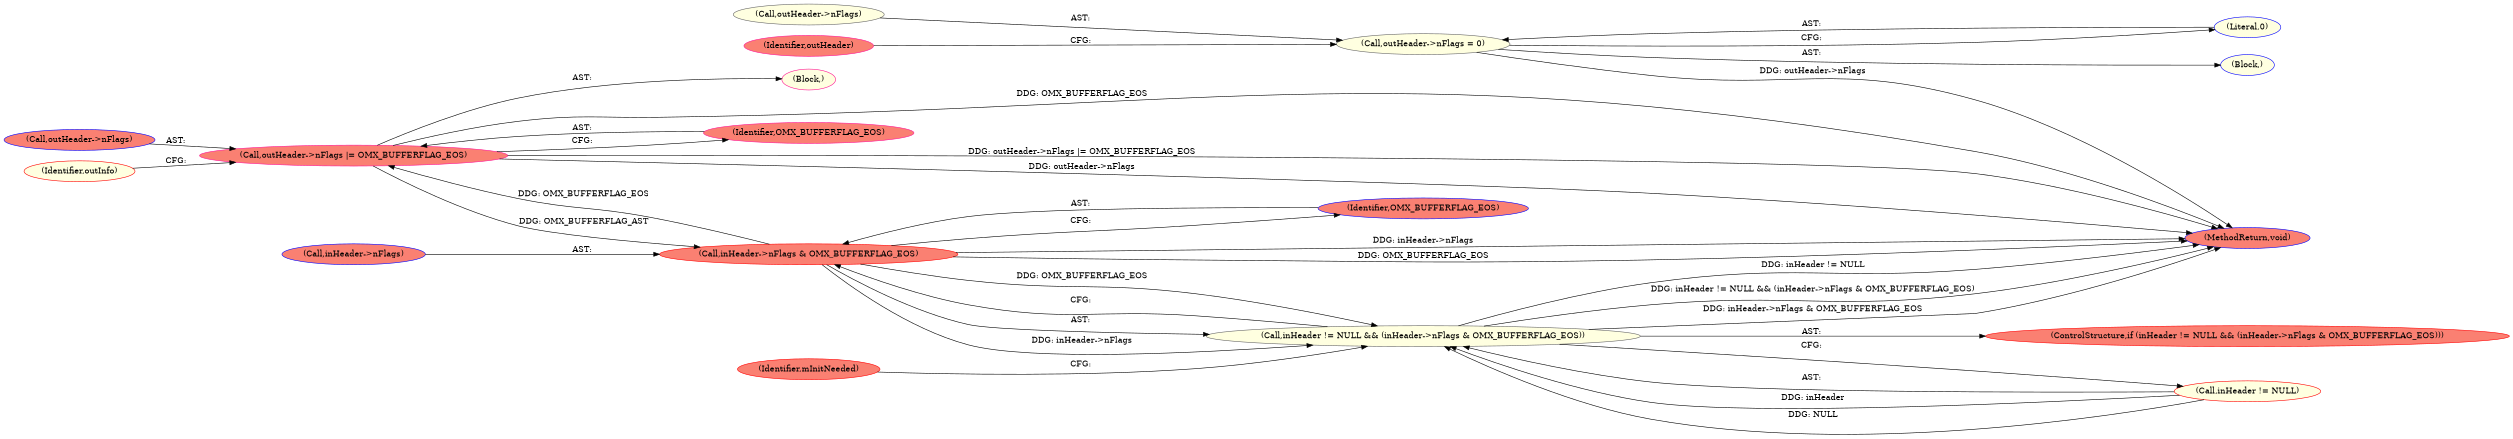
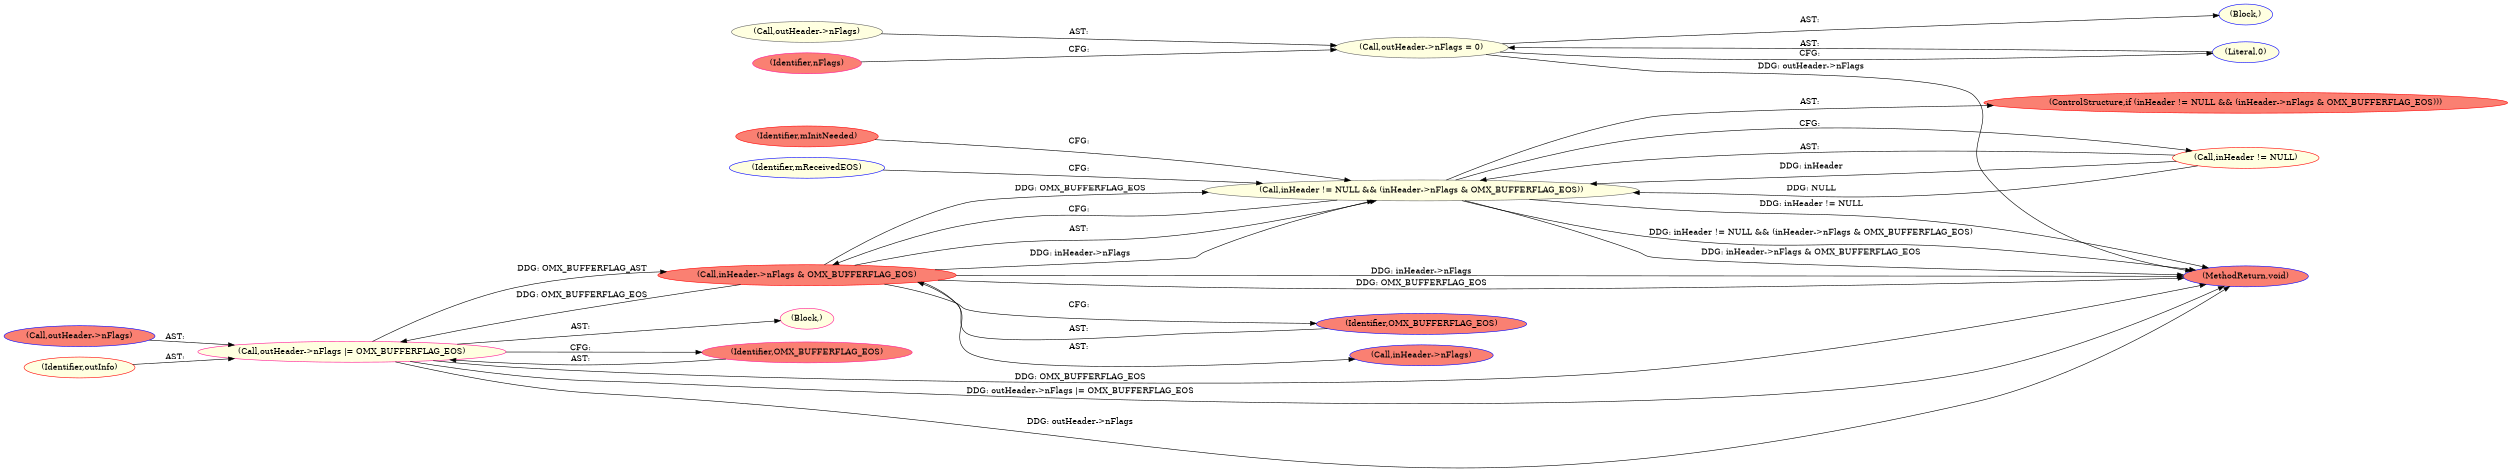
node "(Identifier,outHeader)": label "(Identifier,outHeader)" -> "(Identifier,nFlags)"
node "(Call,outHeader->nFlags |= OMX_BUFFERFLAG_EOS)": fillcolor salmon -> lightyellow
edge "(Identifier,outInfo)" -> "(Call,outHeader->nFlags |= OMX_BUFFERFLAG_EOS)": label "CFG: " -> "AST: "
node "(Identifier,mReceivedEOS)": added
edge "(Call,inHeader->nFlags)" -> "(Call,inHeader->nFlags & OMX_BUFFERFLAG_EOS)": reversed
